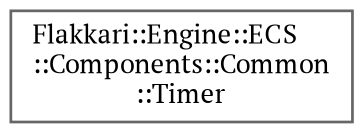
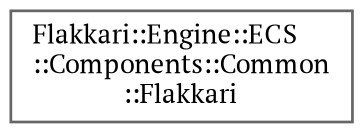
node "Flakkari::Engine::ECS ::Components::Common ::Timer": label "Flakkari::Engine::ECS ::Components::Common ::Timer" -> "Flakkari::Engine::ECS ::Components::Common ::Flakkari"
